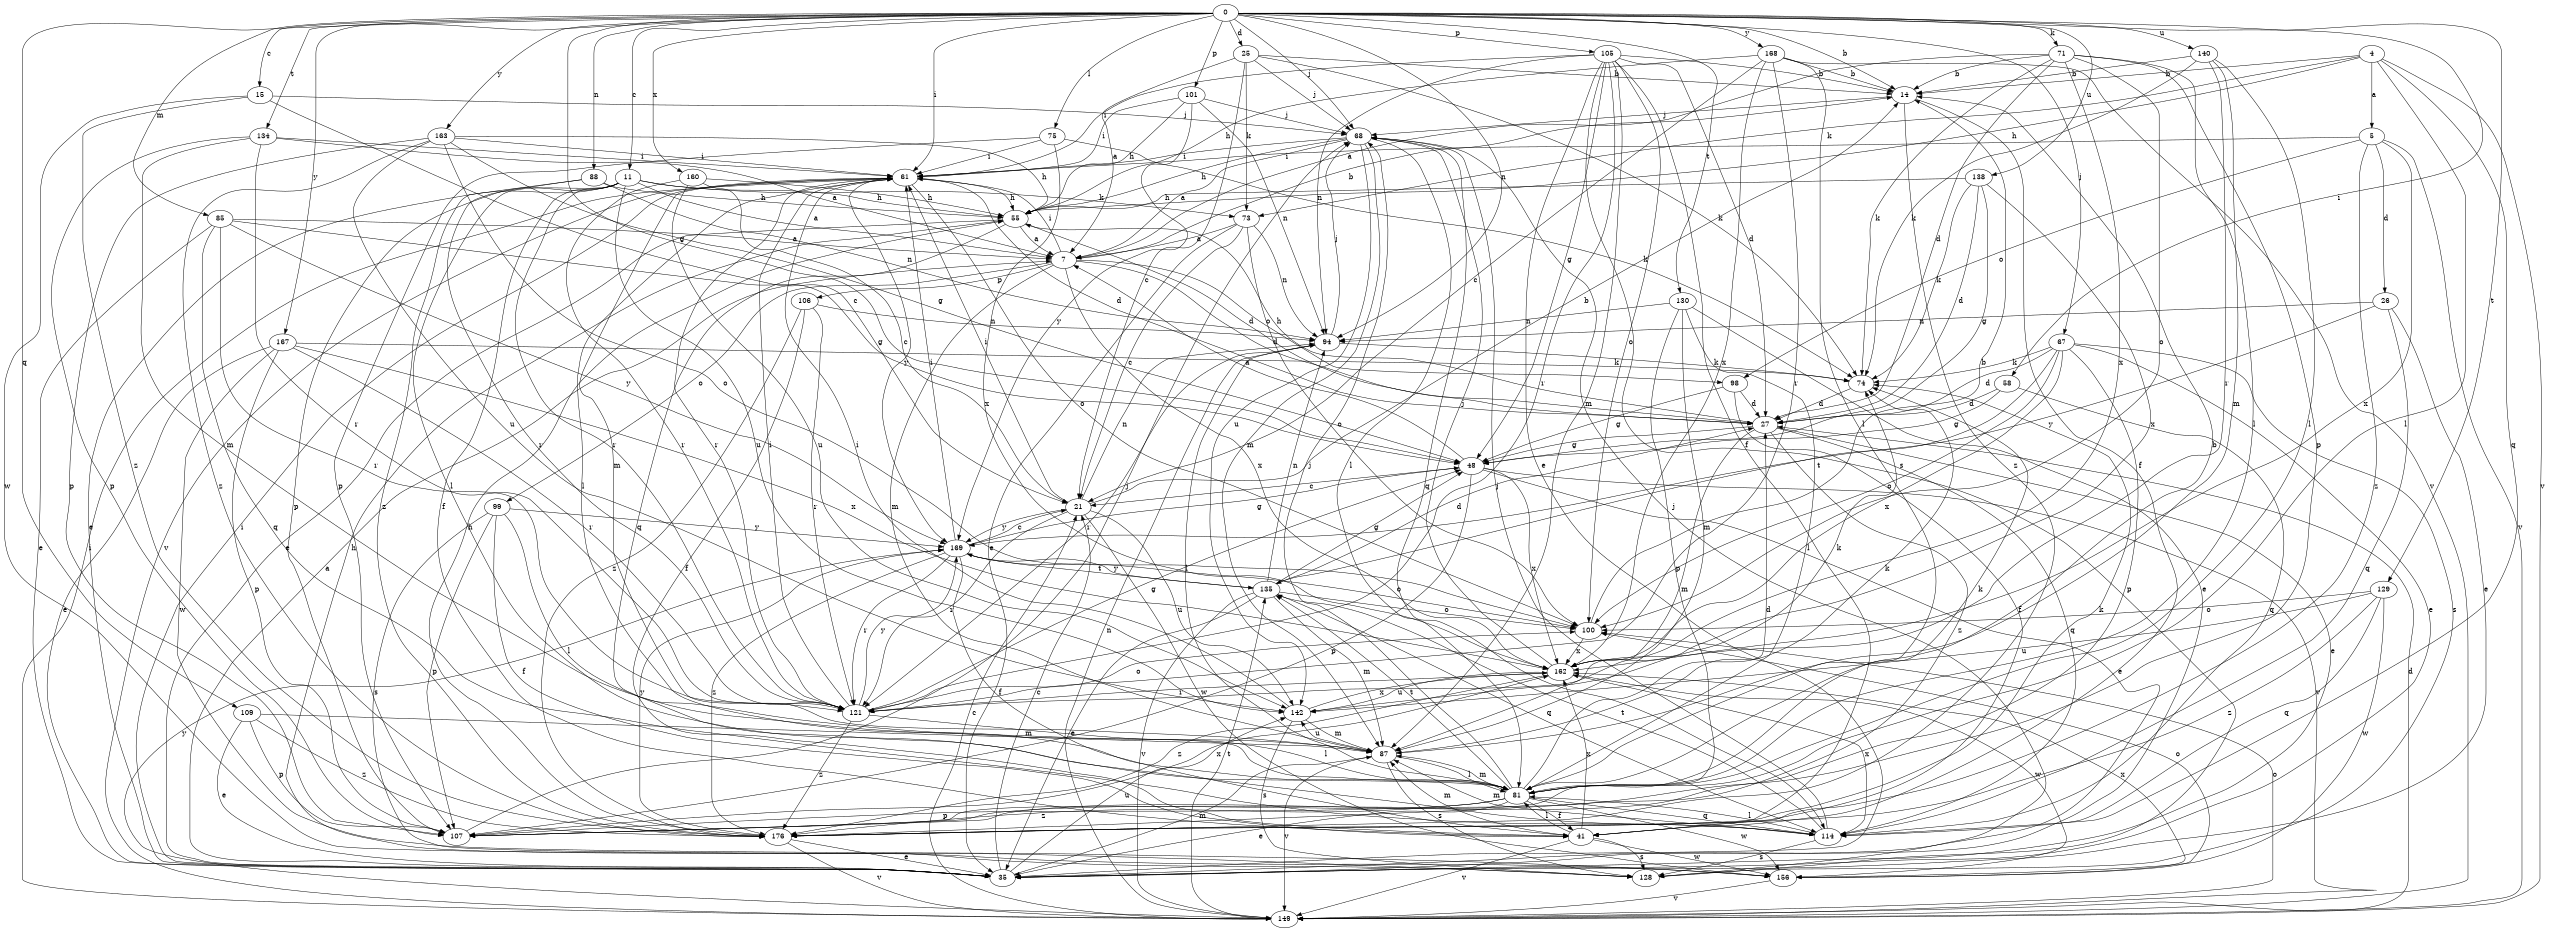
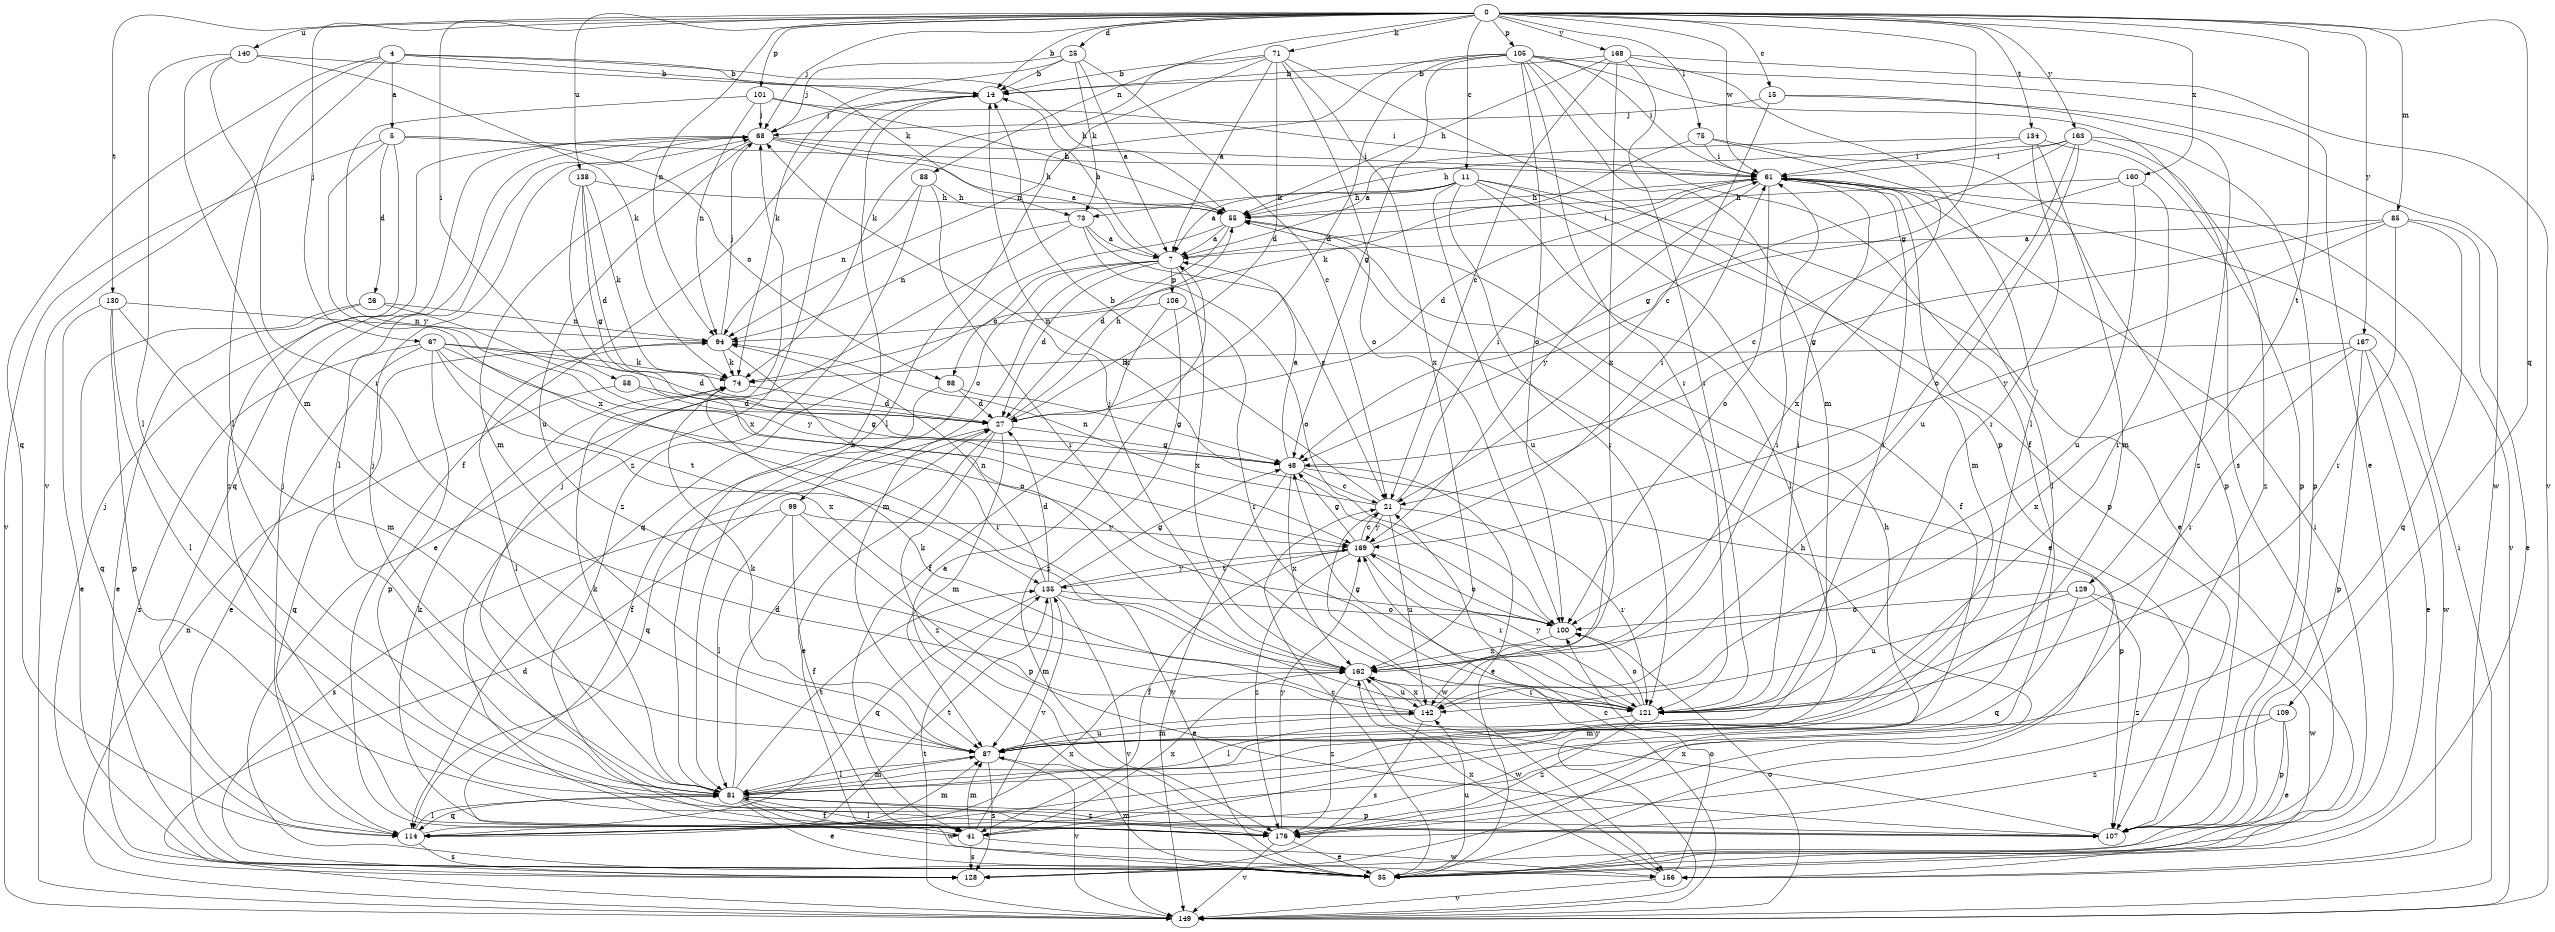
edge "0" -> "61": label "i" -> "w"
edge "129" -> "176": now "129" -> "107"
edge "41" -> "149": now "41" -> "135"
